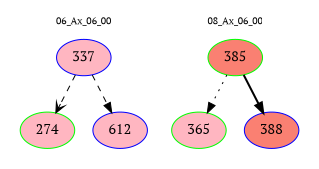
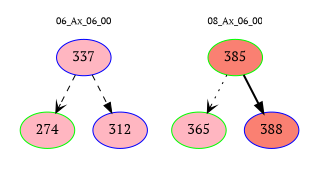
edge "385" -> "365": arrowhead normal -> vee
node "612": label "612" -> "312"
